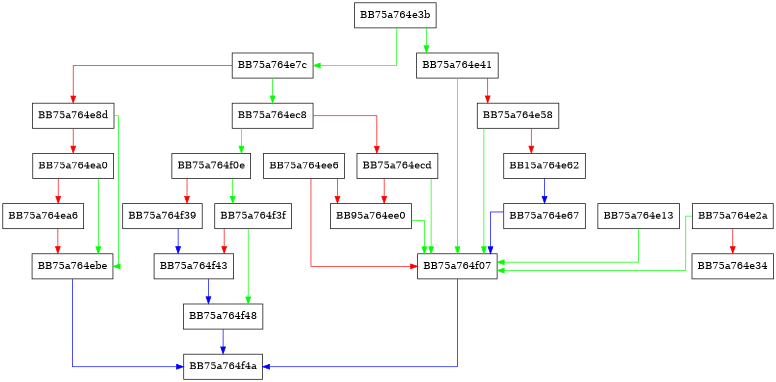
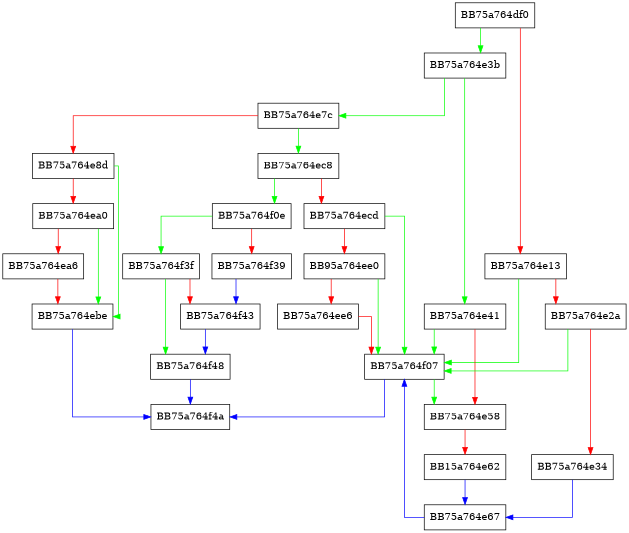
node "BB75a764df0": added
edge "BB75a764ee6" -> "BB95a764ee0": reversed
edge "BB75a764e58" -> "BB75a764f07": reversed
edge "BB75a764e13" -> "BB75a764e2a": added
edge "BB75a764e34" -> "BB75a764e67": added
